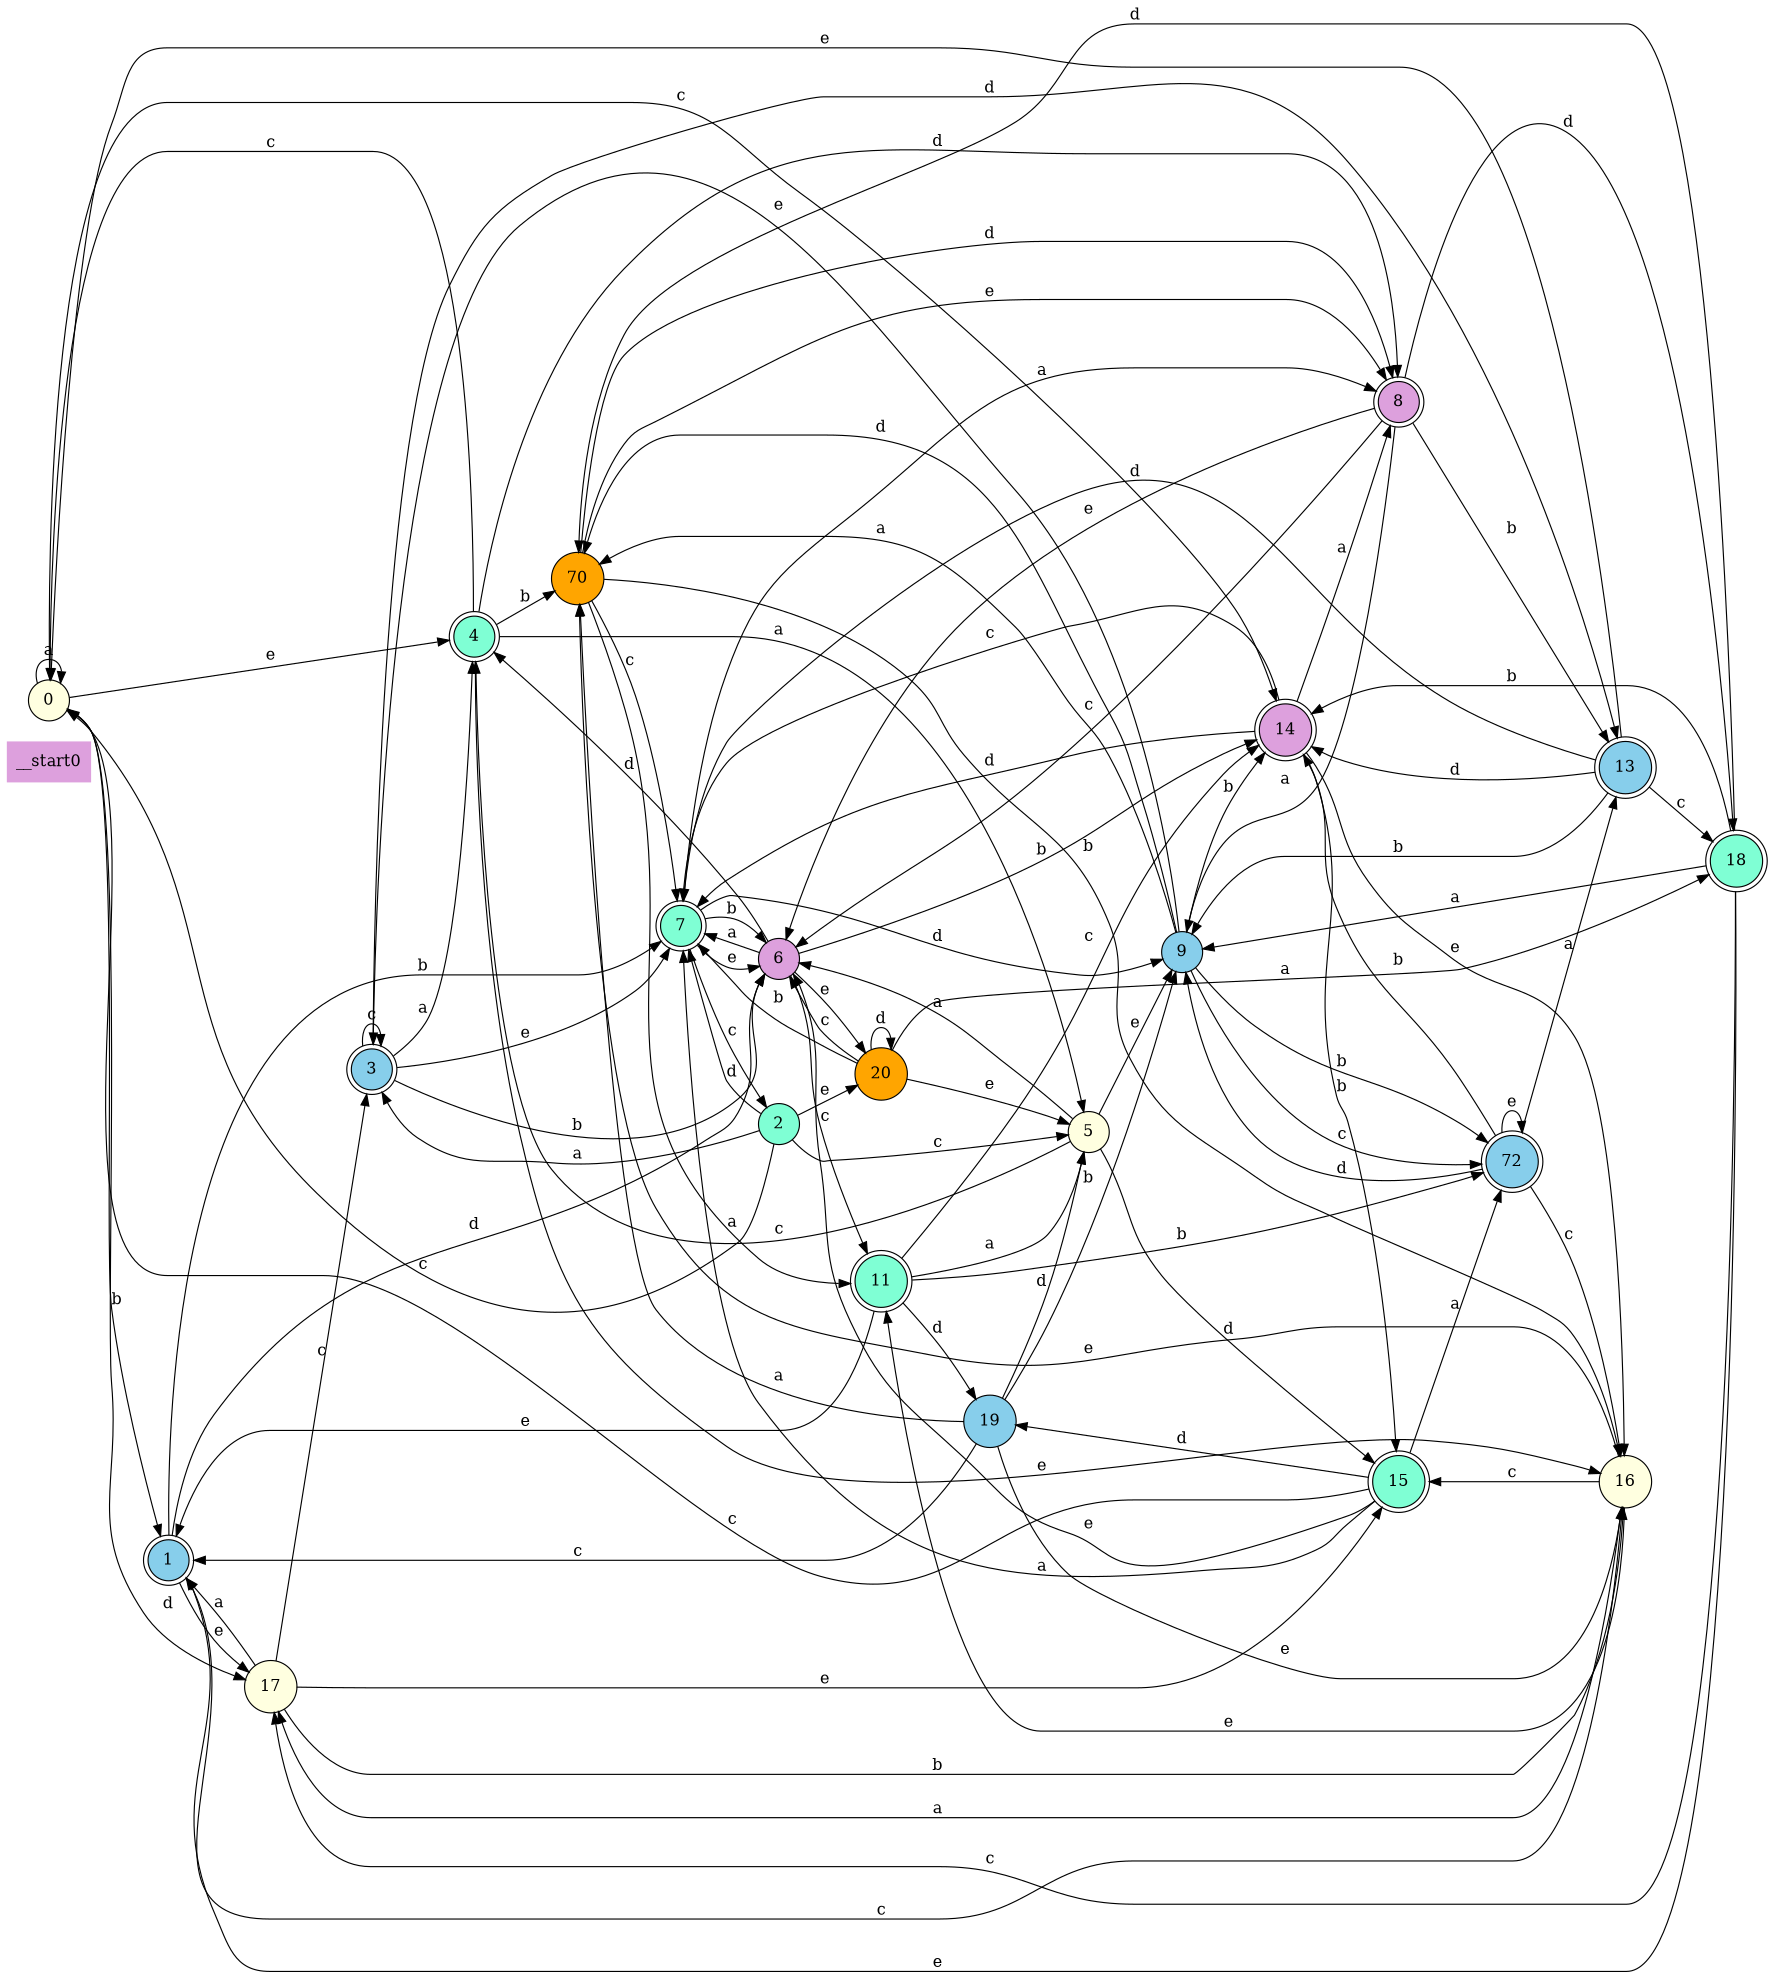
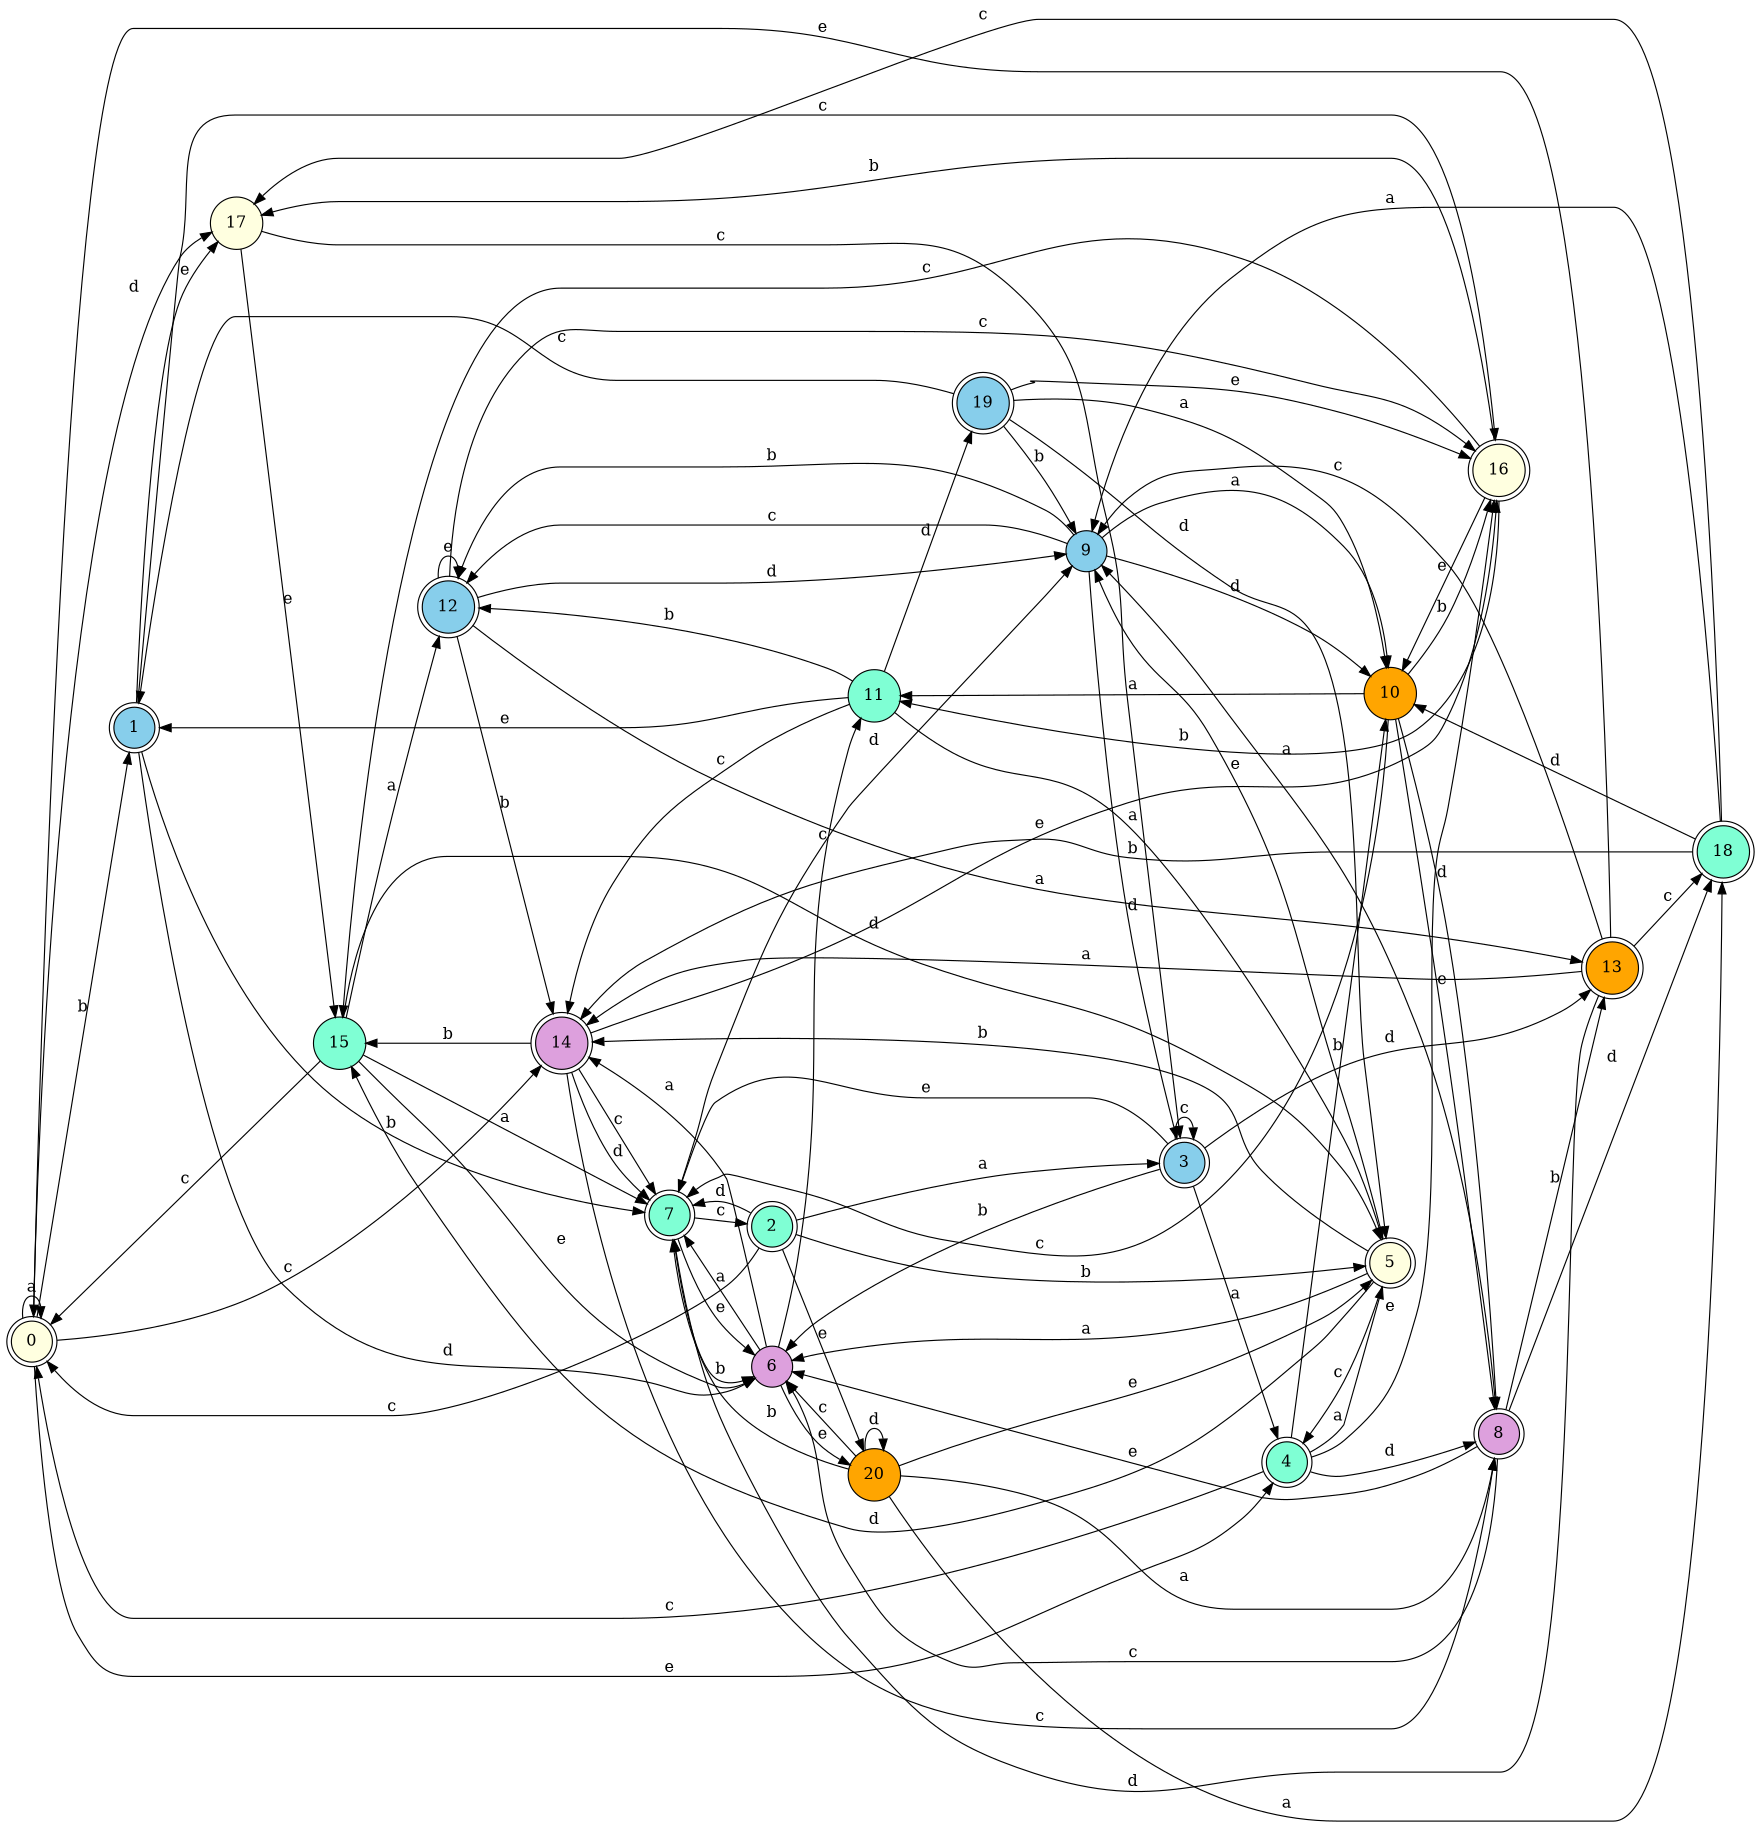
edge "9" -> "3": label "e" -> "d"
edge "7" -> "8": now "20" -> "8"
edge "14" -> "8": label "a" -> "c"
node "70": label "70" -> "10"
node "0": shape circle -> doublecircle
node "__start0": removed
node "13": fillcolor skyblue -> orange
edge "13" -> "14": label "d" -> "a"
edge "6" -> "4": removed, label "d"
edge "9" -> "14": now "5" -> "14"
edge "13" -> "9": label "b" -> "c"
edge "6" -> "14": label "b" -> "a"
node "2": shape circle -> doublecircle
node "5": shape circle -> doublecircle
edge "2" -> "5": label "c" -> "b"
node "72": label "72" -> "12"
node "11": shape doublecircle -> circle
node "19": shape circle -> doublecircle
edge "15" -> "19": now "15" -> "5"
node "15": shape doublecircle -> circle
node "16": shape circle -> doublecircle
edge "17" -> "1": removed, label "a"
edge "16" -> "11": label "e" -> "b"
edge "17" -> "16": removed, label "b"
edge "16" -> "17": label "a" -> "b"
edge "18" -> "1": removed, label "e"
